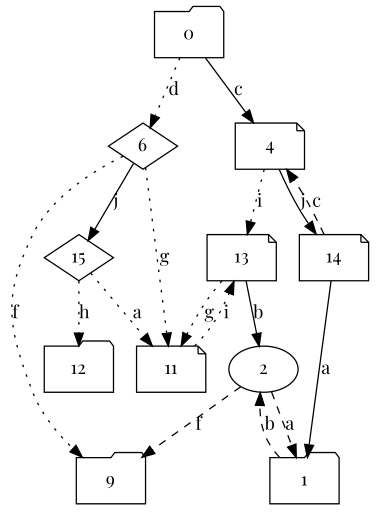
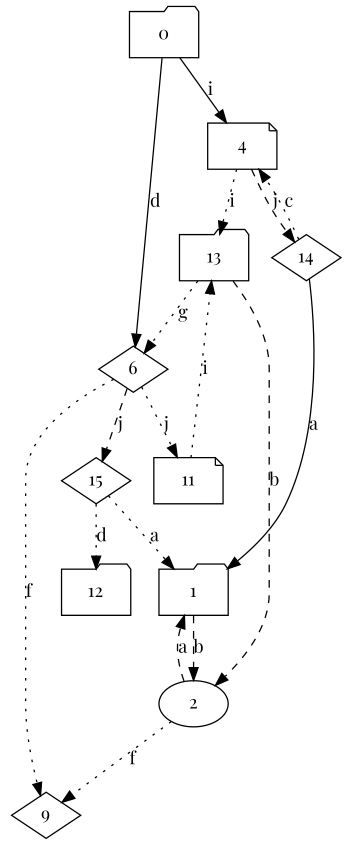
edge "0" -> "6": style dotted -> solid
edge "0" -> "4": label "c" -> "i"
edge "6" -> "15": style solid -> dashed
edge "4" -> "14": style solid -> dashed
edge "14" -> "4": style dashed -> dotted
edge "6" -> "11": label "g" -> "j"
node "13": shape note -> folder
node "14": shape note -> diamond
edge "15" -> "11": now "15" -> "1"
edge "13" -> "11": now "13" -> "6"
edge "13" -> "2": style solid -> dashed
edge "15" -> "12": label "h" -> "d"
edge "2" -> "9": style dashed -> dotted
node "9": shape folder -> diamond
